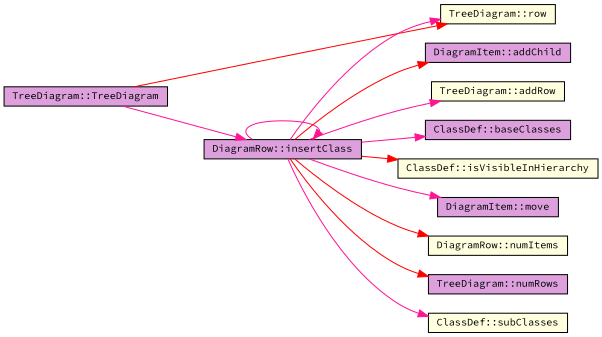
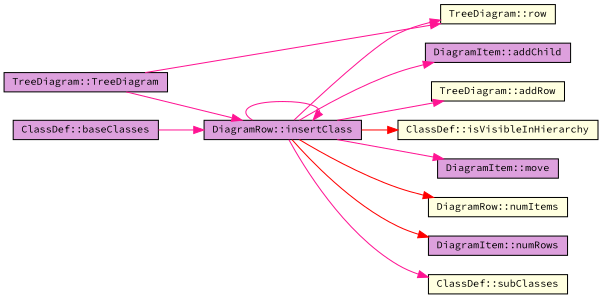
edge "TreeDiagram::TreeDiagram" -> "TreeDiagram::row": color red -> deeppink
edge "DiagramRow::insertClass" -> "DiagramItem::addChild": color red -> deeppink
edge "DiagramRow::insertClass" -> "ClassDef::baseClasses": reversed
node "TreeDiagram::numRows": label "TreeDiagram::numRows" -> "DiagramItem::numRows"
